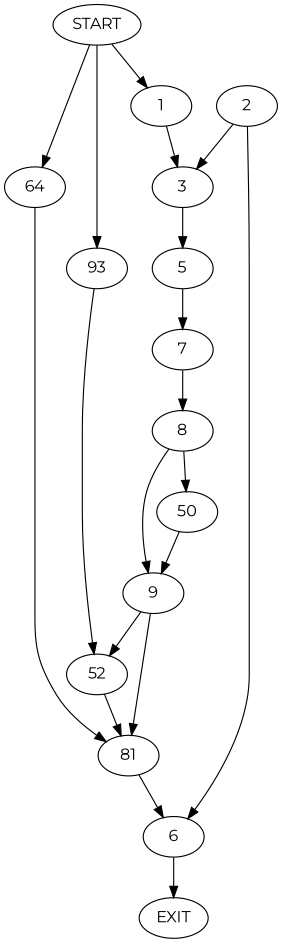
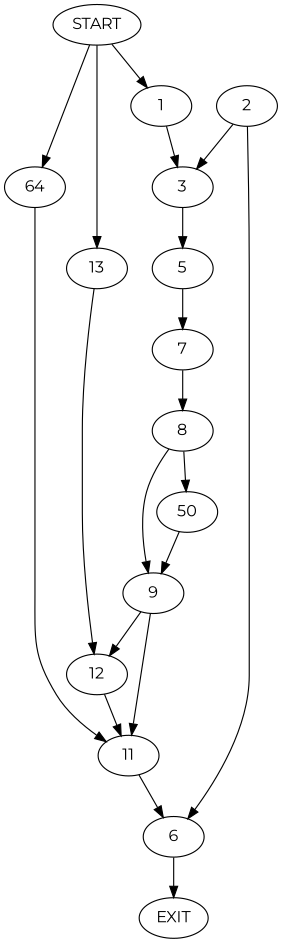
node "93": label "93" -> "13"
node "52": label "52" -> "12"
node "81": label "81" -> "11"
